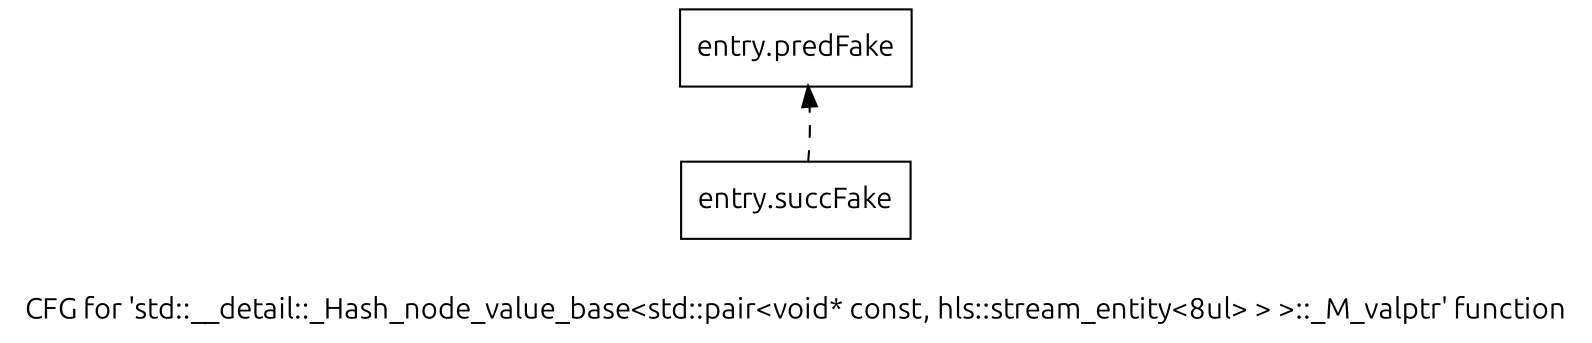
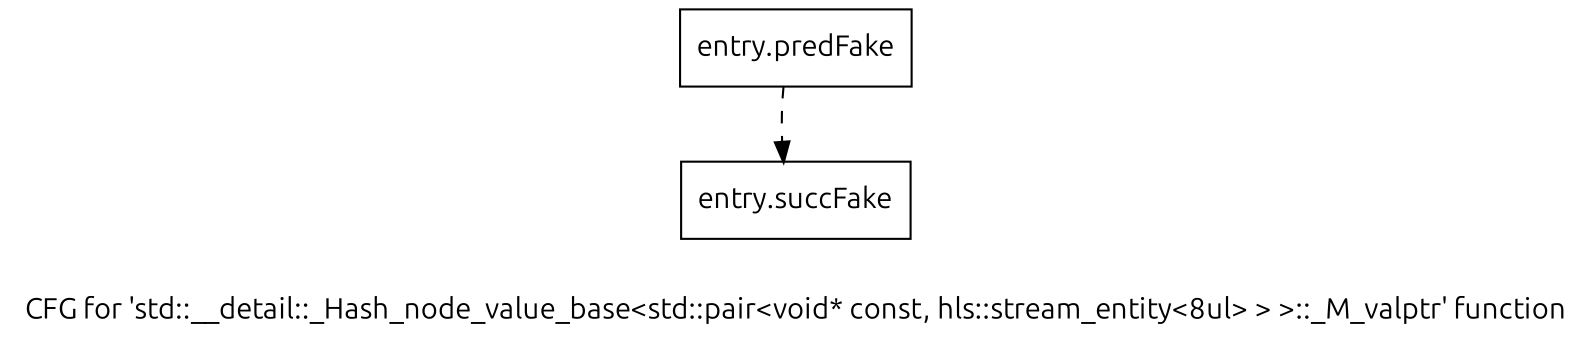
edge "entry.succFake" -> "entry.predFake": reversed
